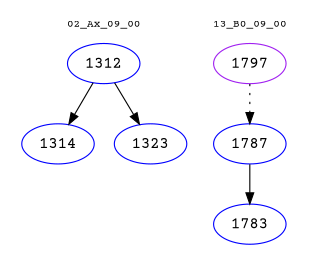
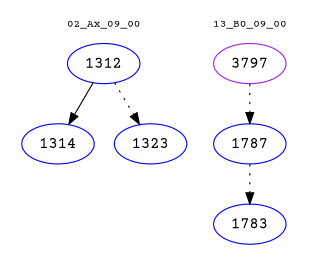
node "1797": label "1797" -> "3797"
edge "1312" -> "1323": style solid -> dotted
edge "1787" -> "1783": style solid -> dotted
